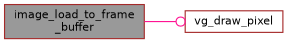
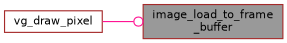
edge "image_load_to_frame _buffer" -> "vg_draw_pixel": reversed
